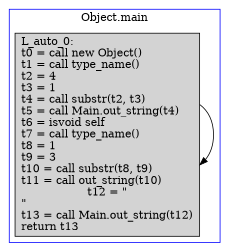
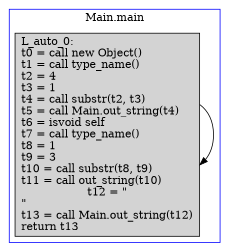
cluster "Object.main": label "Object.main" -> "Main.main"
